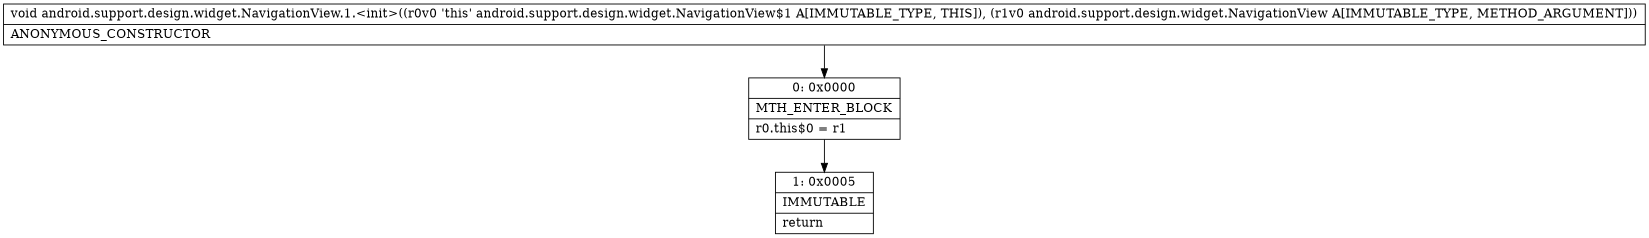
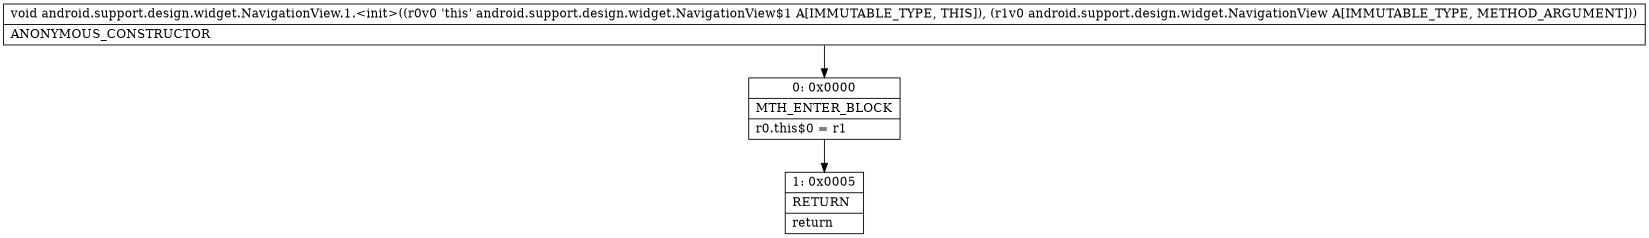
node "1: 0x0005": text "IMMUTABLE" -> "RETURN"
